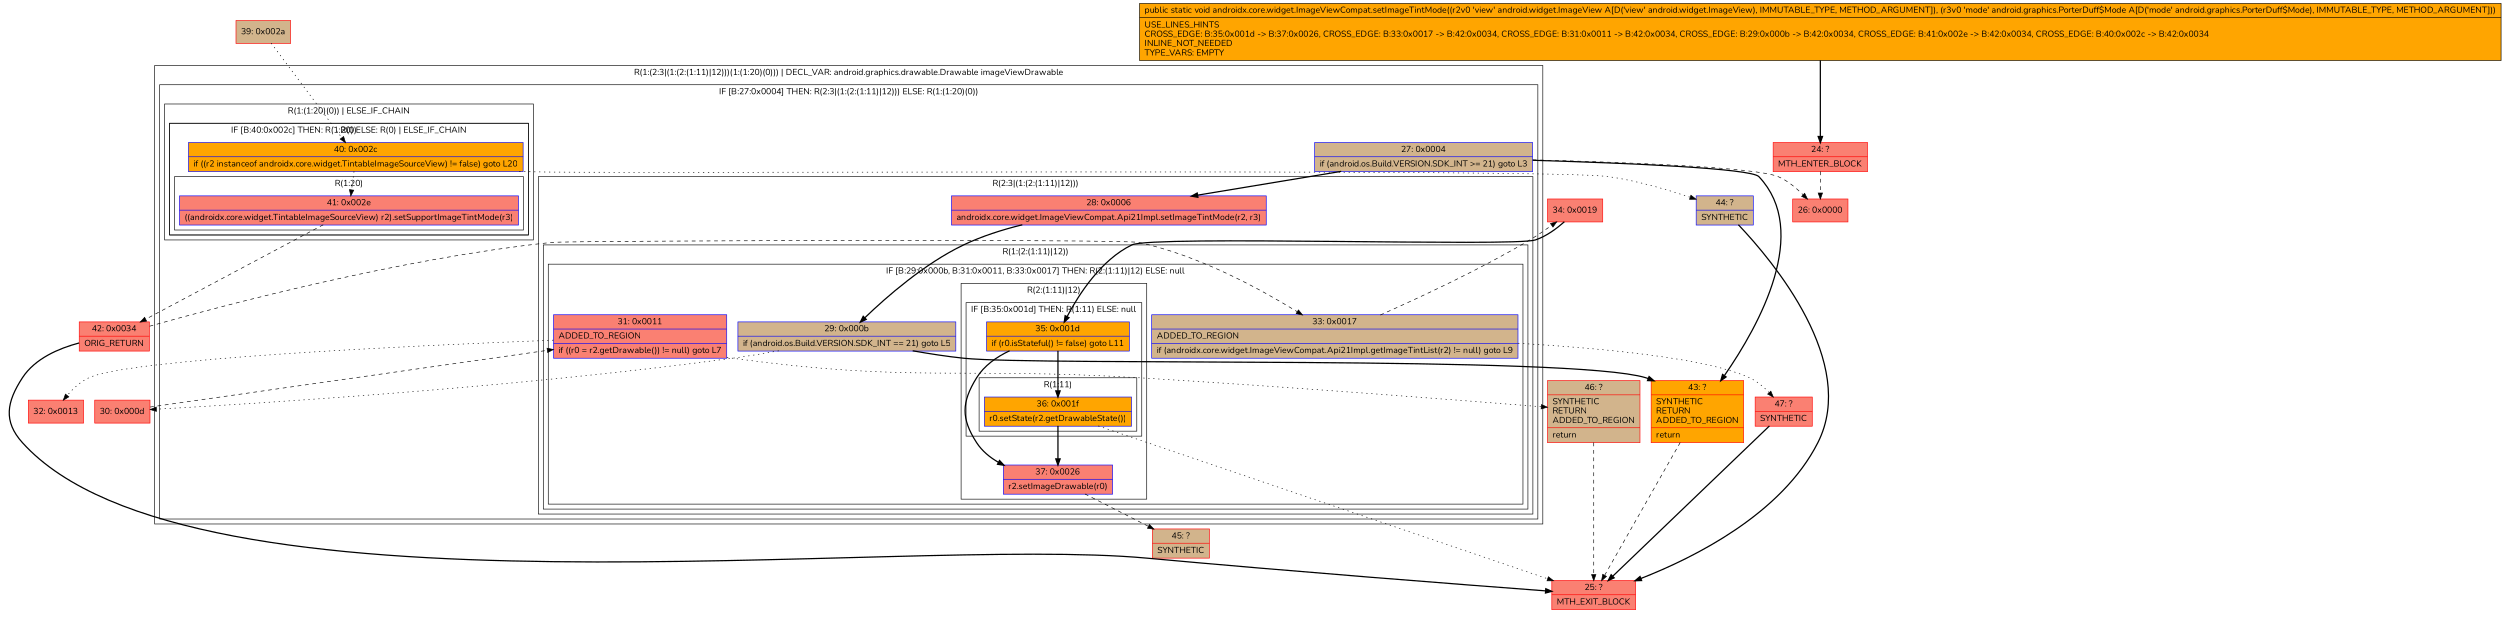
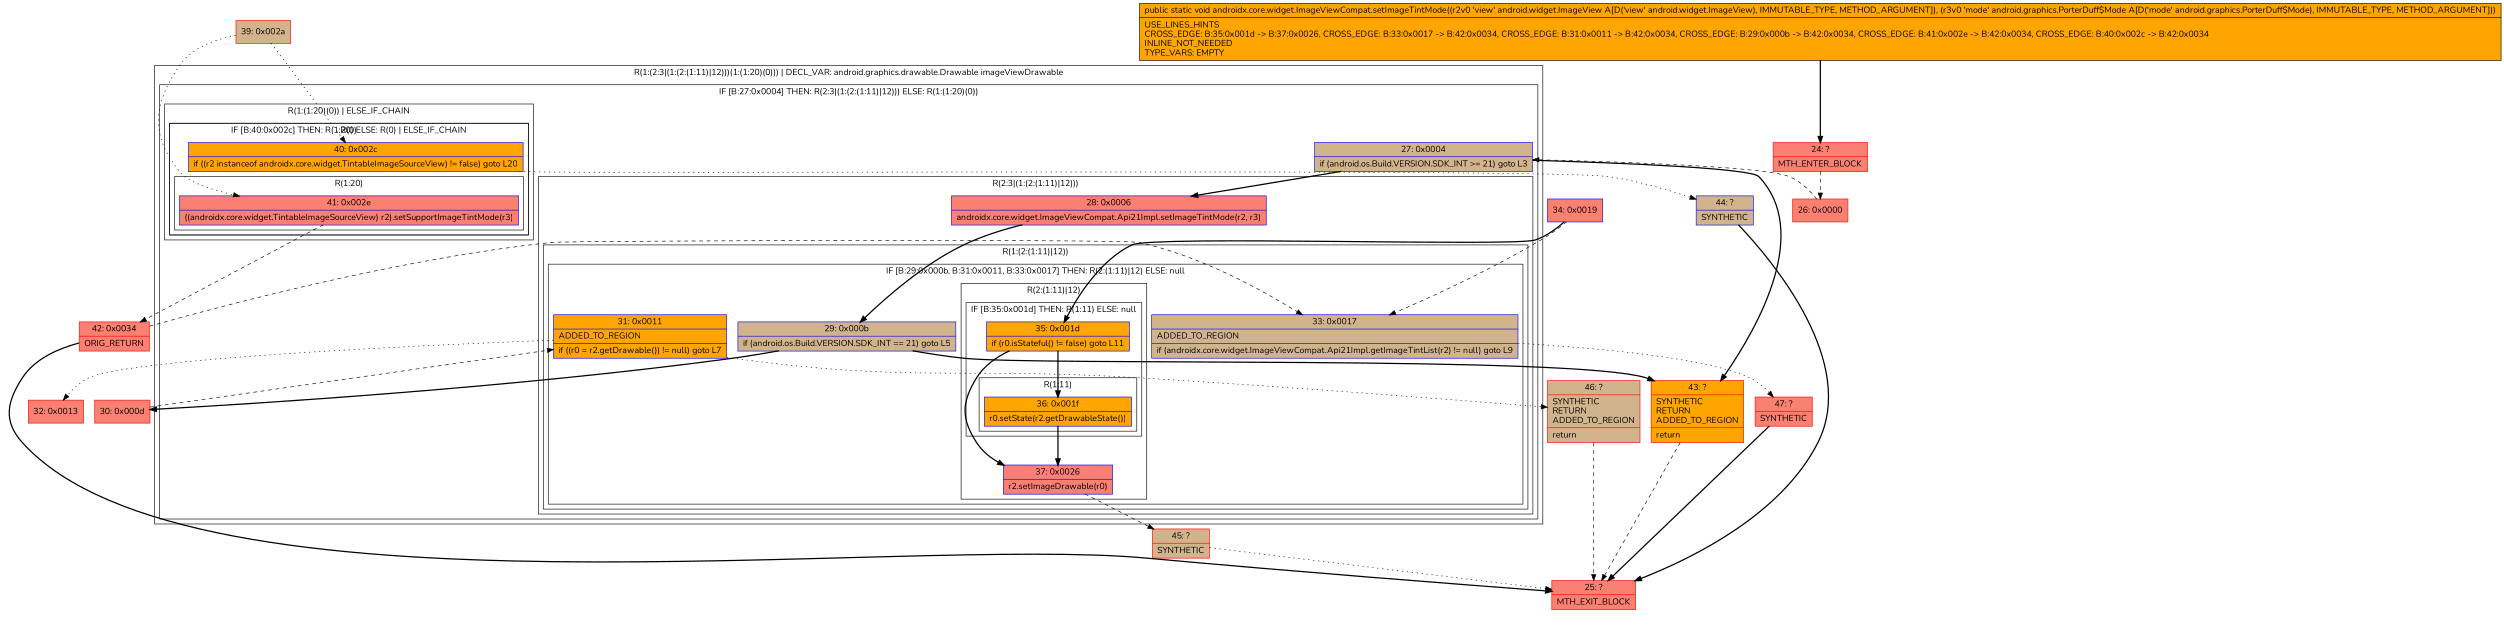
edge "27: 0x0004" -> "26: 0x0000": reversed
edge "40: 0x002c" -> "41: 0x002e": now "39: 0x002a" -> "41: 0x002e"
node "34: 0x0019": color red -> blue
edge "33: 0x0017" -> "34: 0x0019": reversed
node "31: 0x0011": fillcolor salmon -> orange
edge "29: 0x000b" -> "30: 0x000d": style dotted -> bold
edge "36: 0x001f" -> "25: ?": now "45: ?" -> "25: ?"
